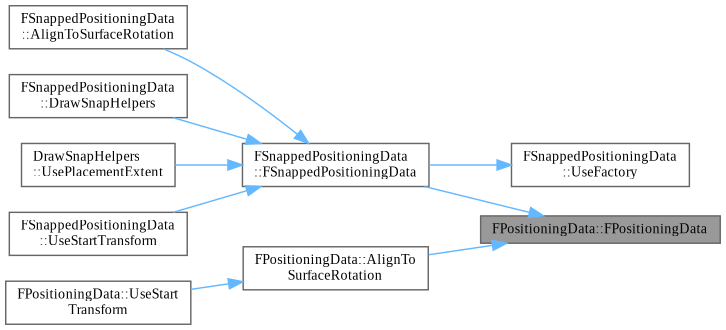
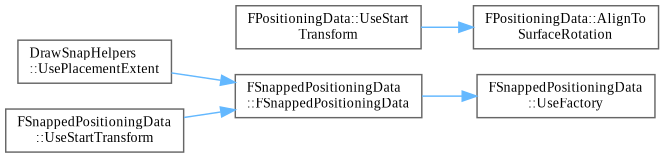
node "FSnappedPositioningData ::AlignToSurfaceRotation": removed
node "FSnappedPositioningData ::DrawSnapHelpers": removed
node "FPositioningData::FPositioningData": removed
